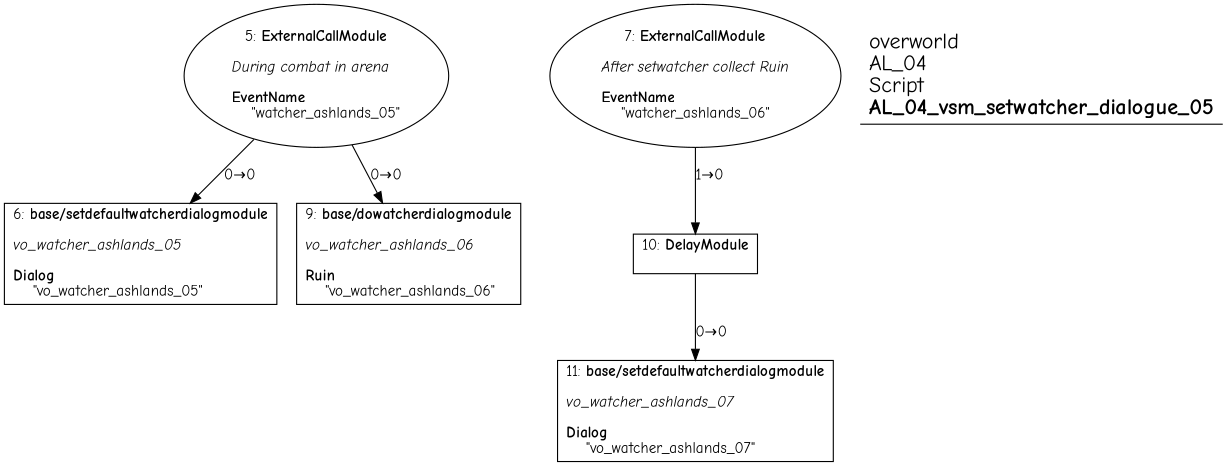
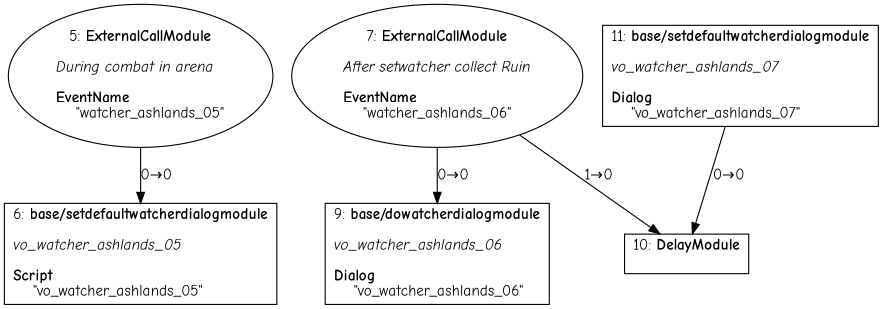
node "overworld": removed
edge "5:" -> "9:": now "7:" -> "9:"
node "6:": text "Dialog" -> "Script"
node "9:": text "Ruin" -> "Dialog"
edge "10:" -> "11:": reversed
